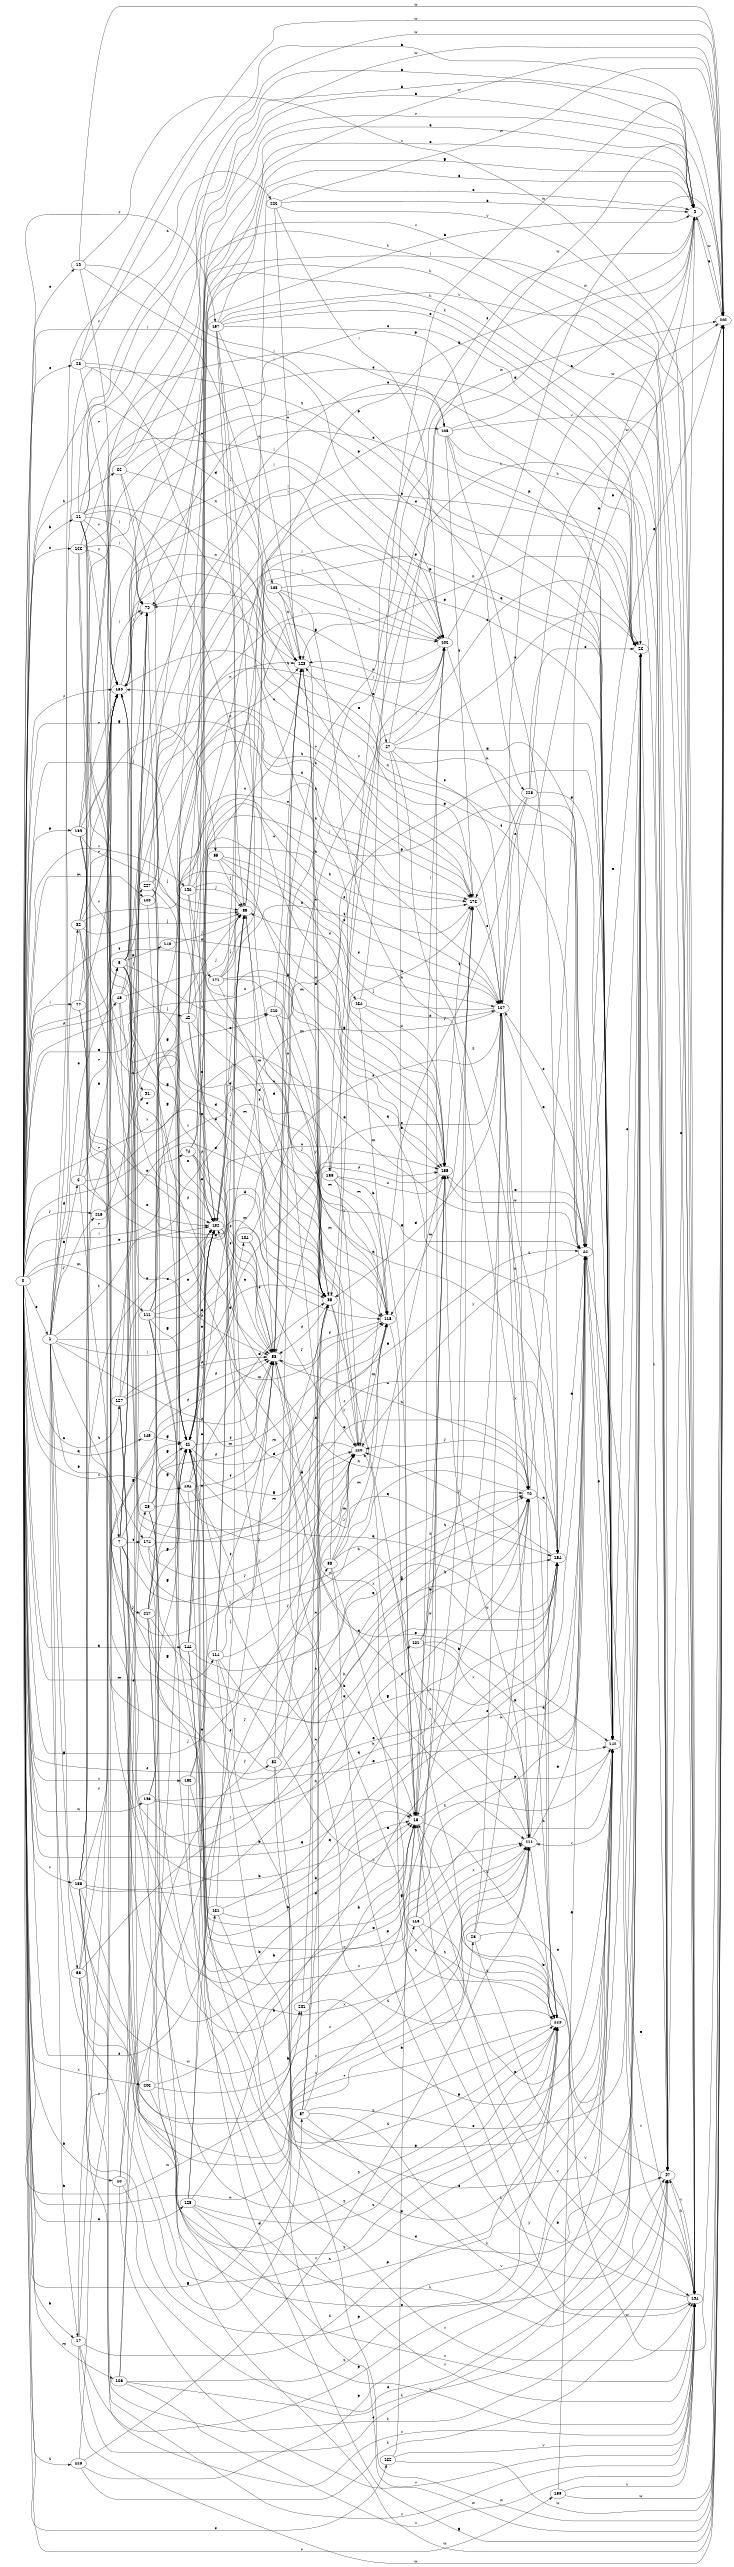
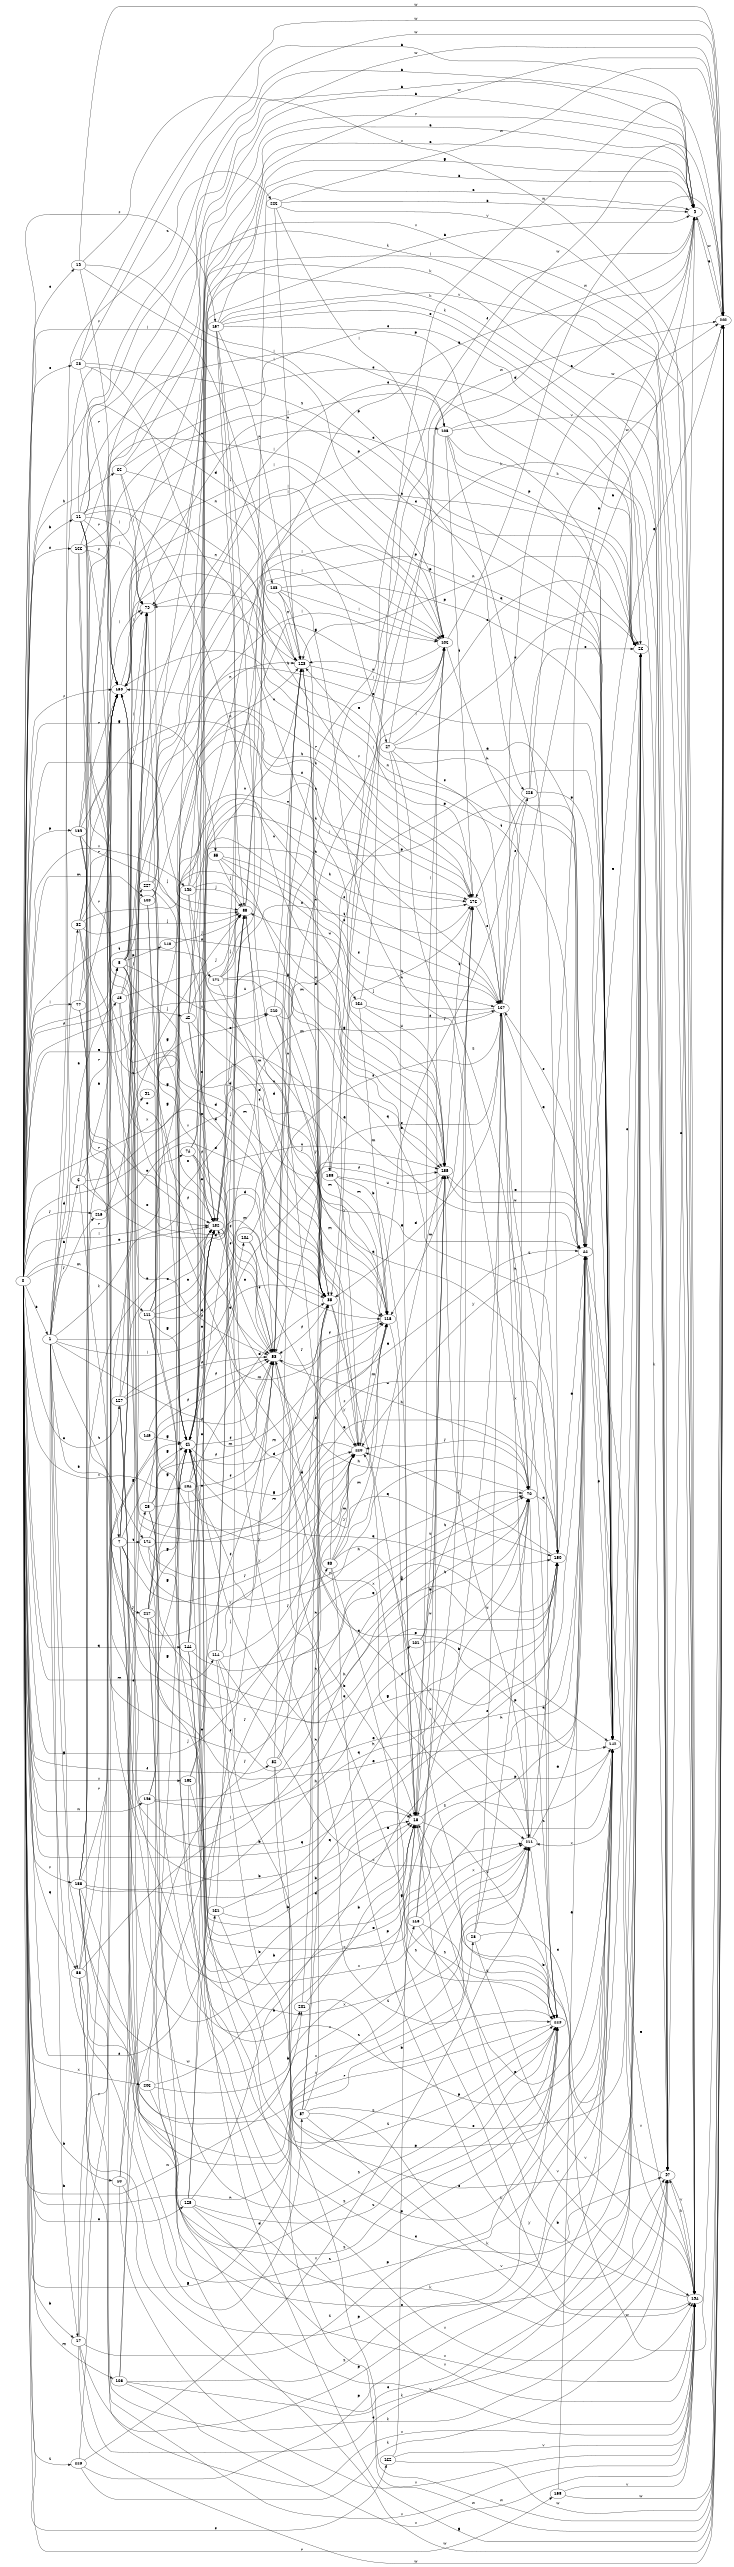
edge "225" -> "167": reversed
edge "8" -> "91": now "8" -> "79"
edge "0" -> "145": now "0" -> "58"
node "154": label "154" -> "150"
edge "109" -> "229": added, label "z"
edge "101" -> "211": removed, label "x"
